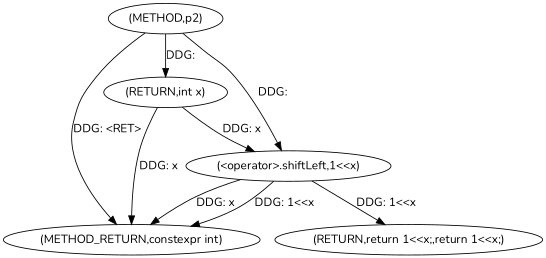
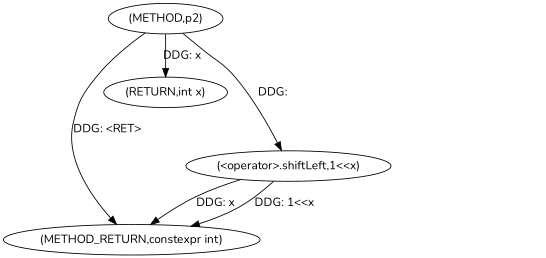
edge "(METHOD,p2)" -> "(RETURN,int x)": label "DDG: " -> "DDG: x"
edge "(RETURN,int x)" -> "(<operator>.shiftLeft,1<<x)": removed, label "DDG: x"
edge "(RETURN,int x)" -> "(METHOD_RETURN,constexpr int)": removed, label "DDG: x"
node "(RETURN,return 1<<x;,return 1<<x;)": removed
